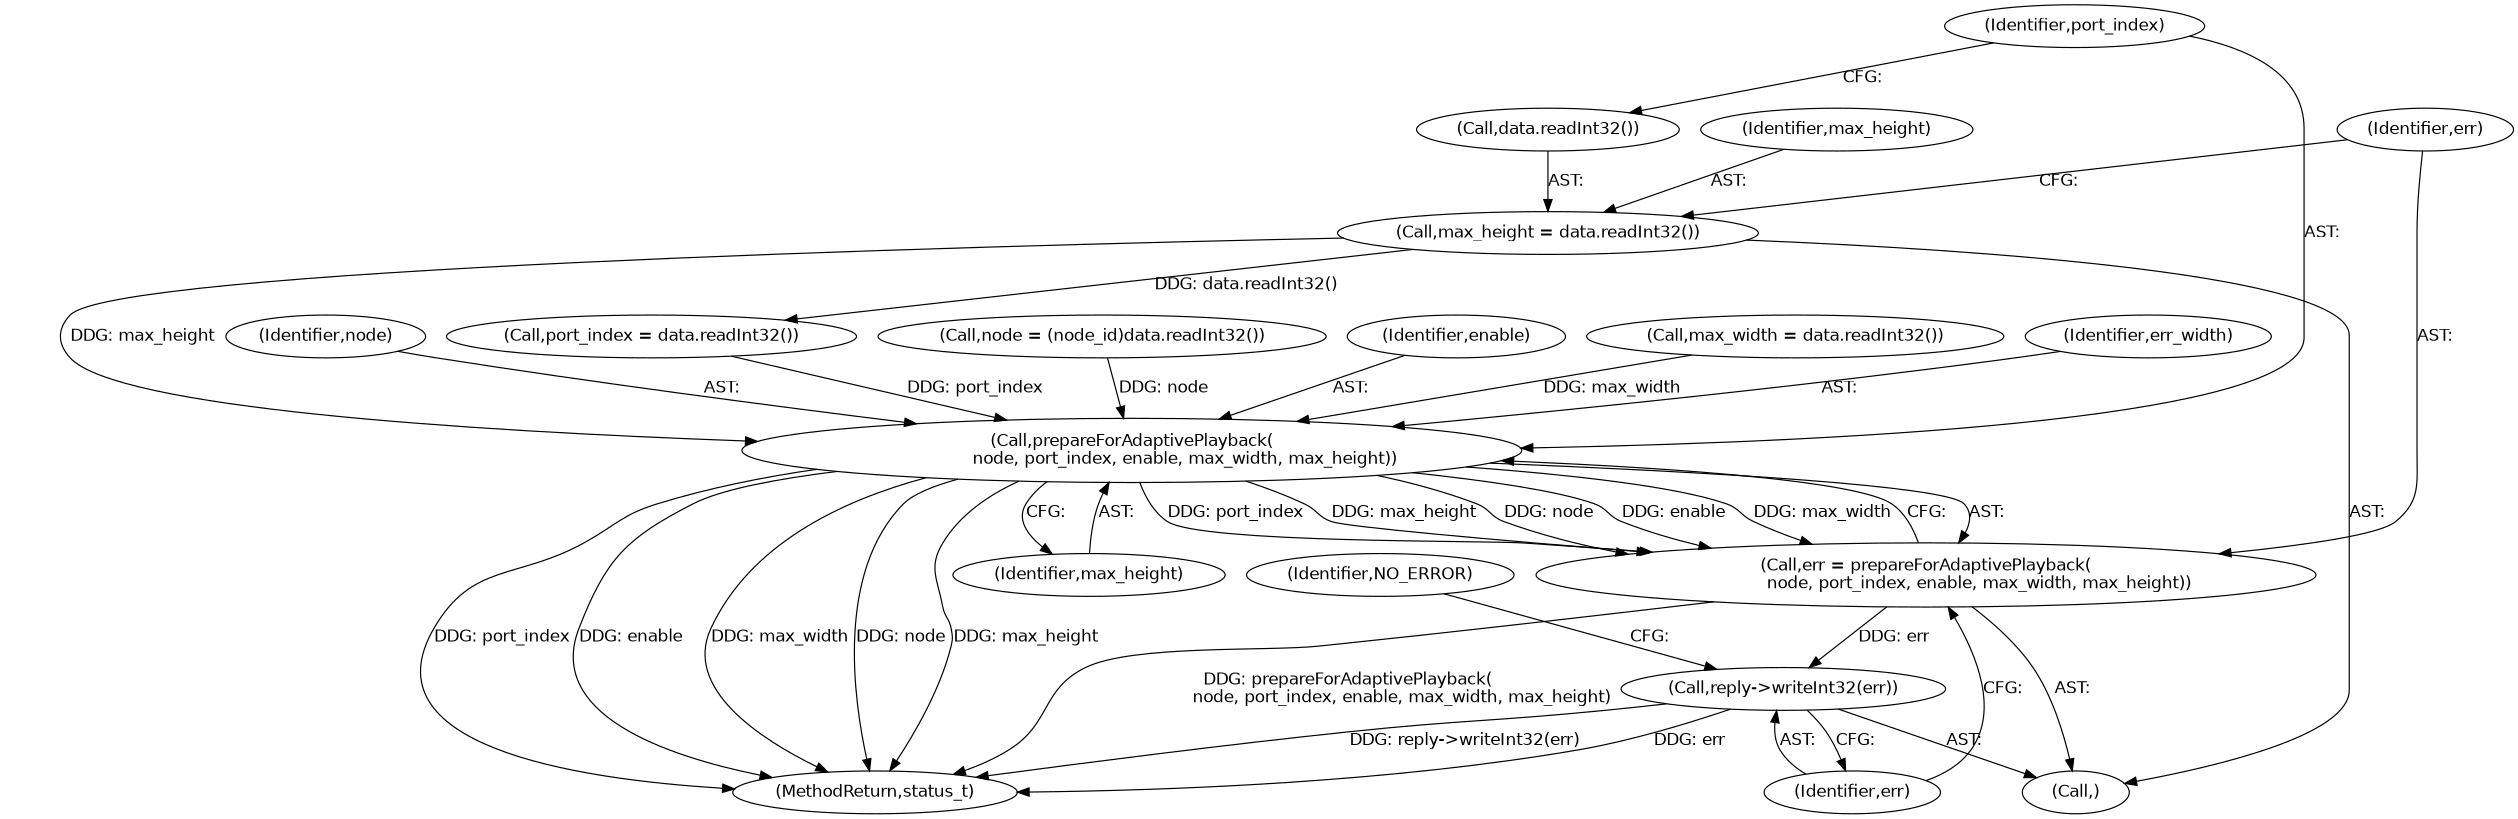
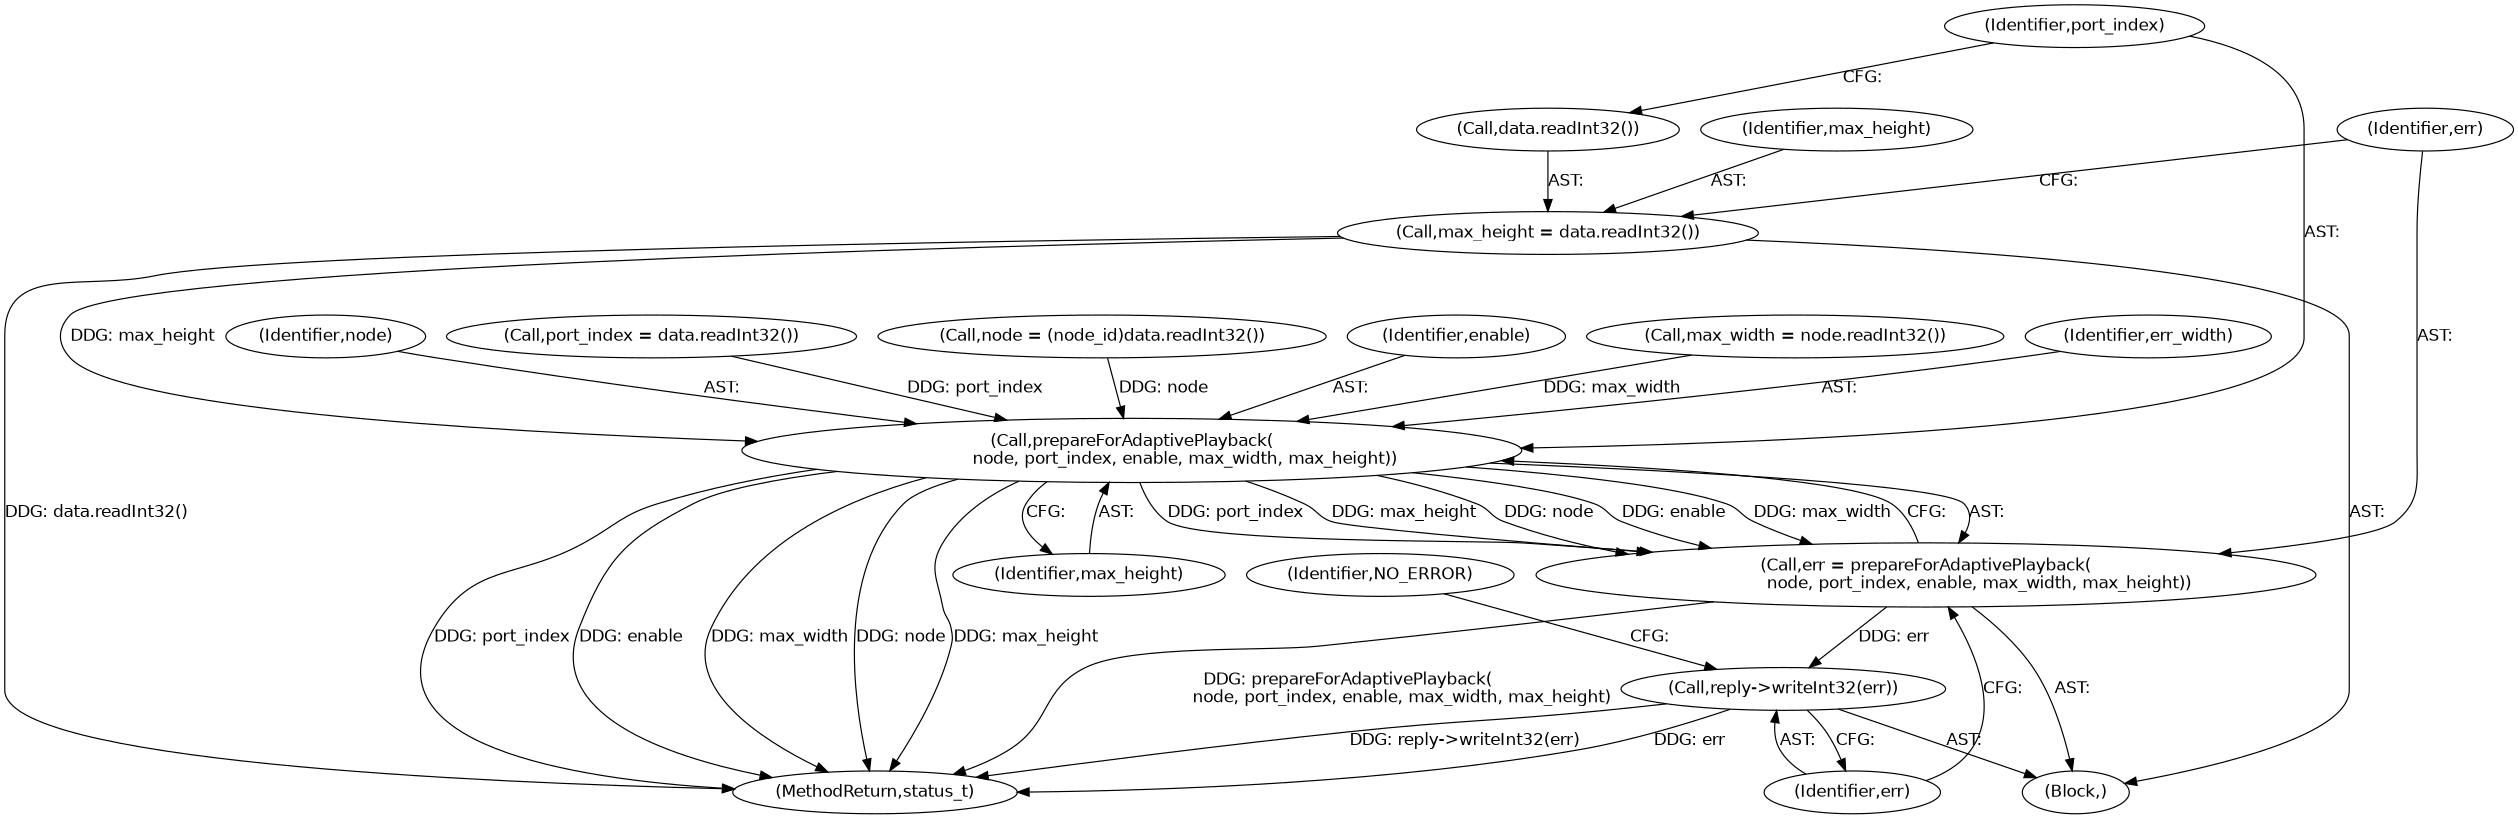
edge "(Call,max_height = data.readInt32())" -> "(Call,port_index = data.readInt32())": now "(Call,max_height = data.readInt32())" -> "(MethodReturn,status_t)"
node "(Call,max_width = data.readInt32())": label "(Call,max_width = data.readInt32())" -> "(Call,max_width = node.readInt32())"
node "(Call,)": label "(Call,)" -> "(Block,)"
